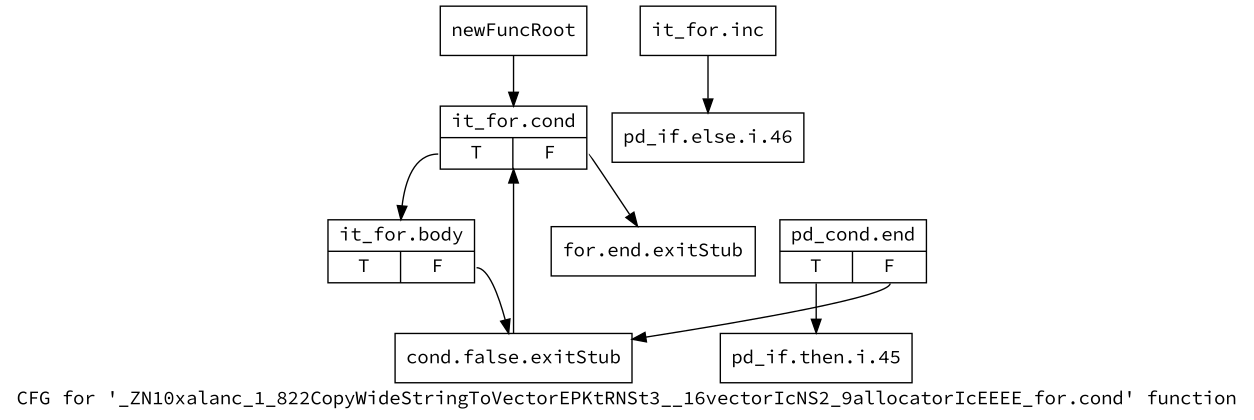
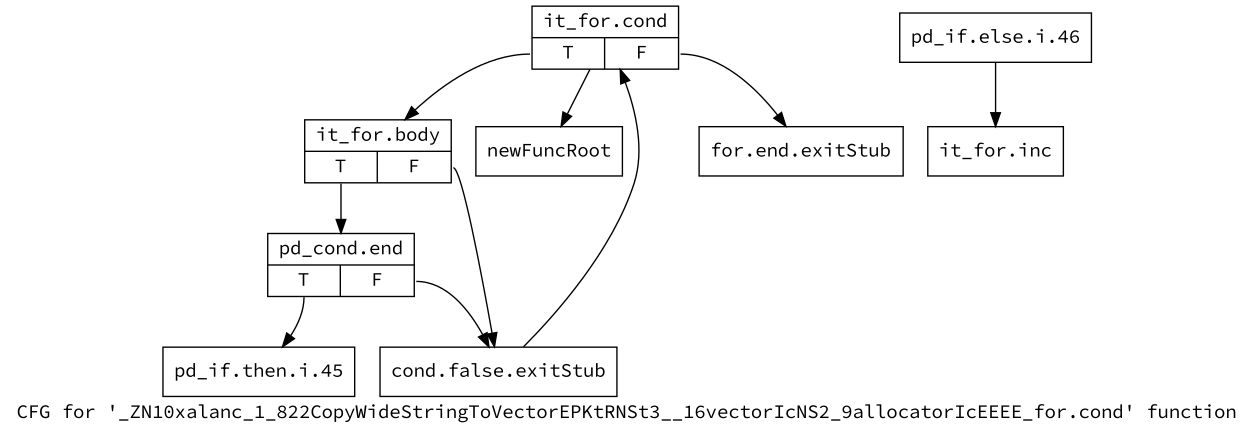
edge "newFuncRoot" -> "it_for.cond": reversed
edge "it_for.inc" -> "pd_if.else.i.46": reversed
edge "it_for.body" -> "pd_cond.end": added
